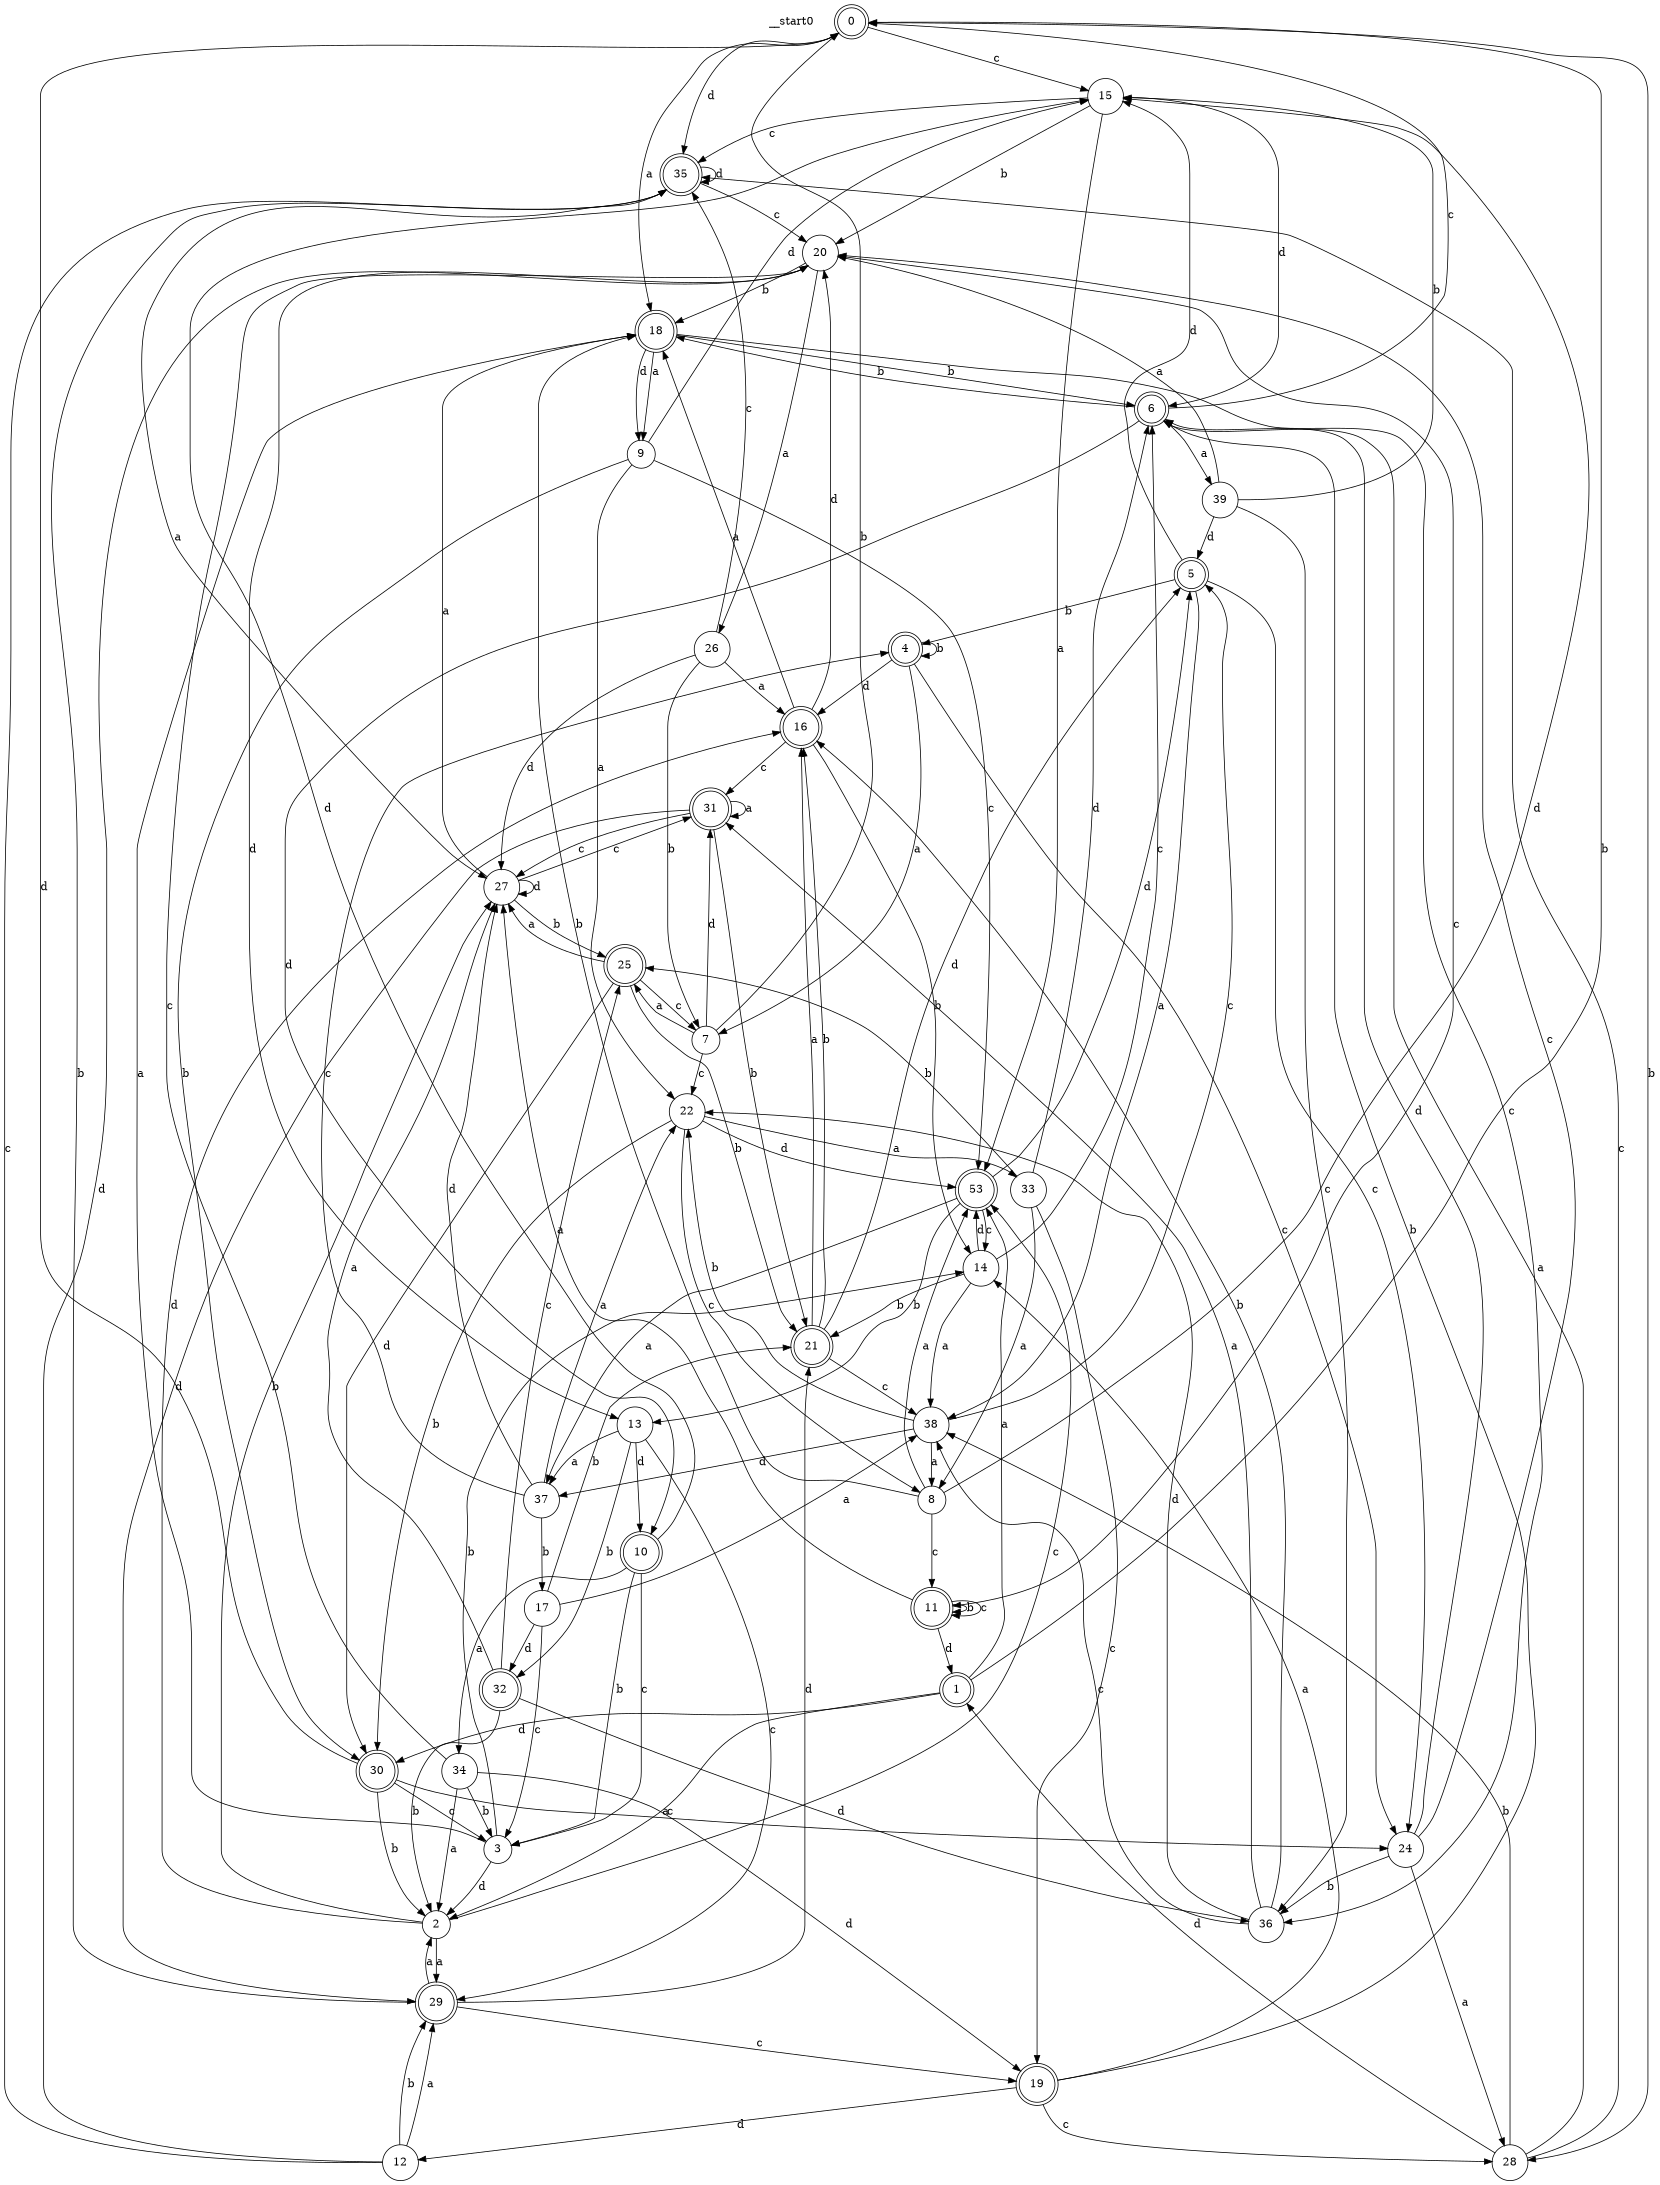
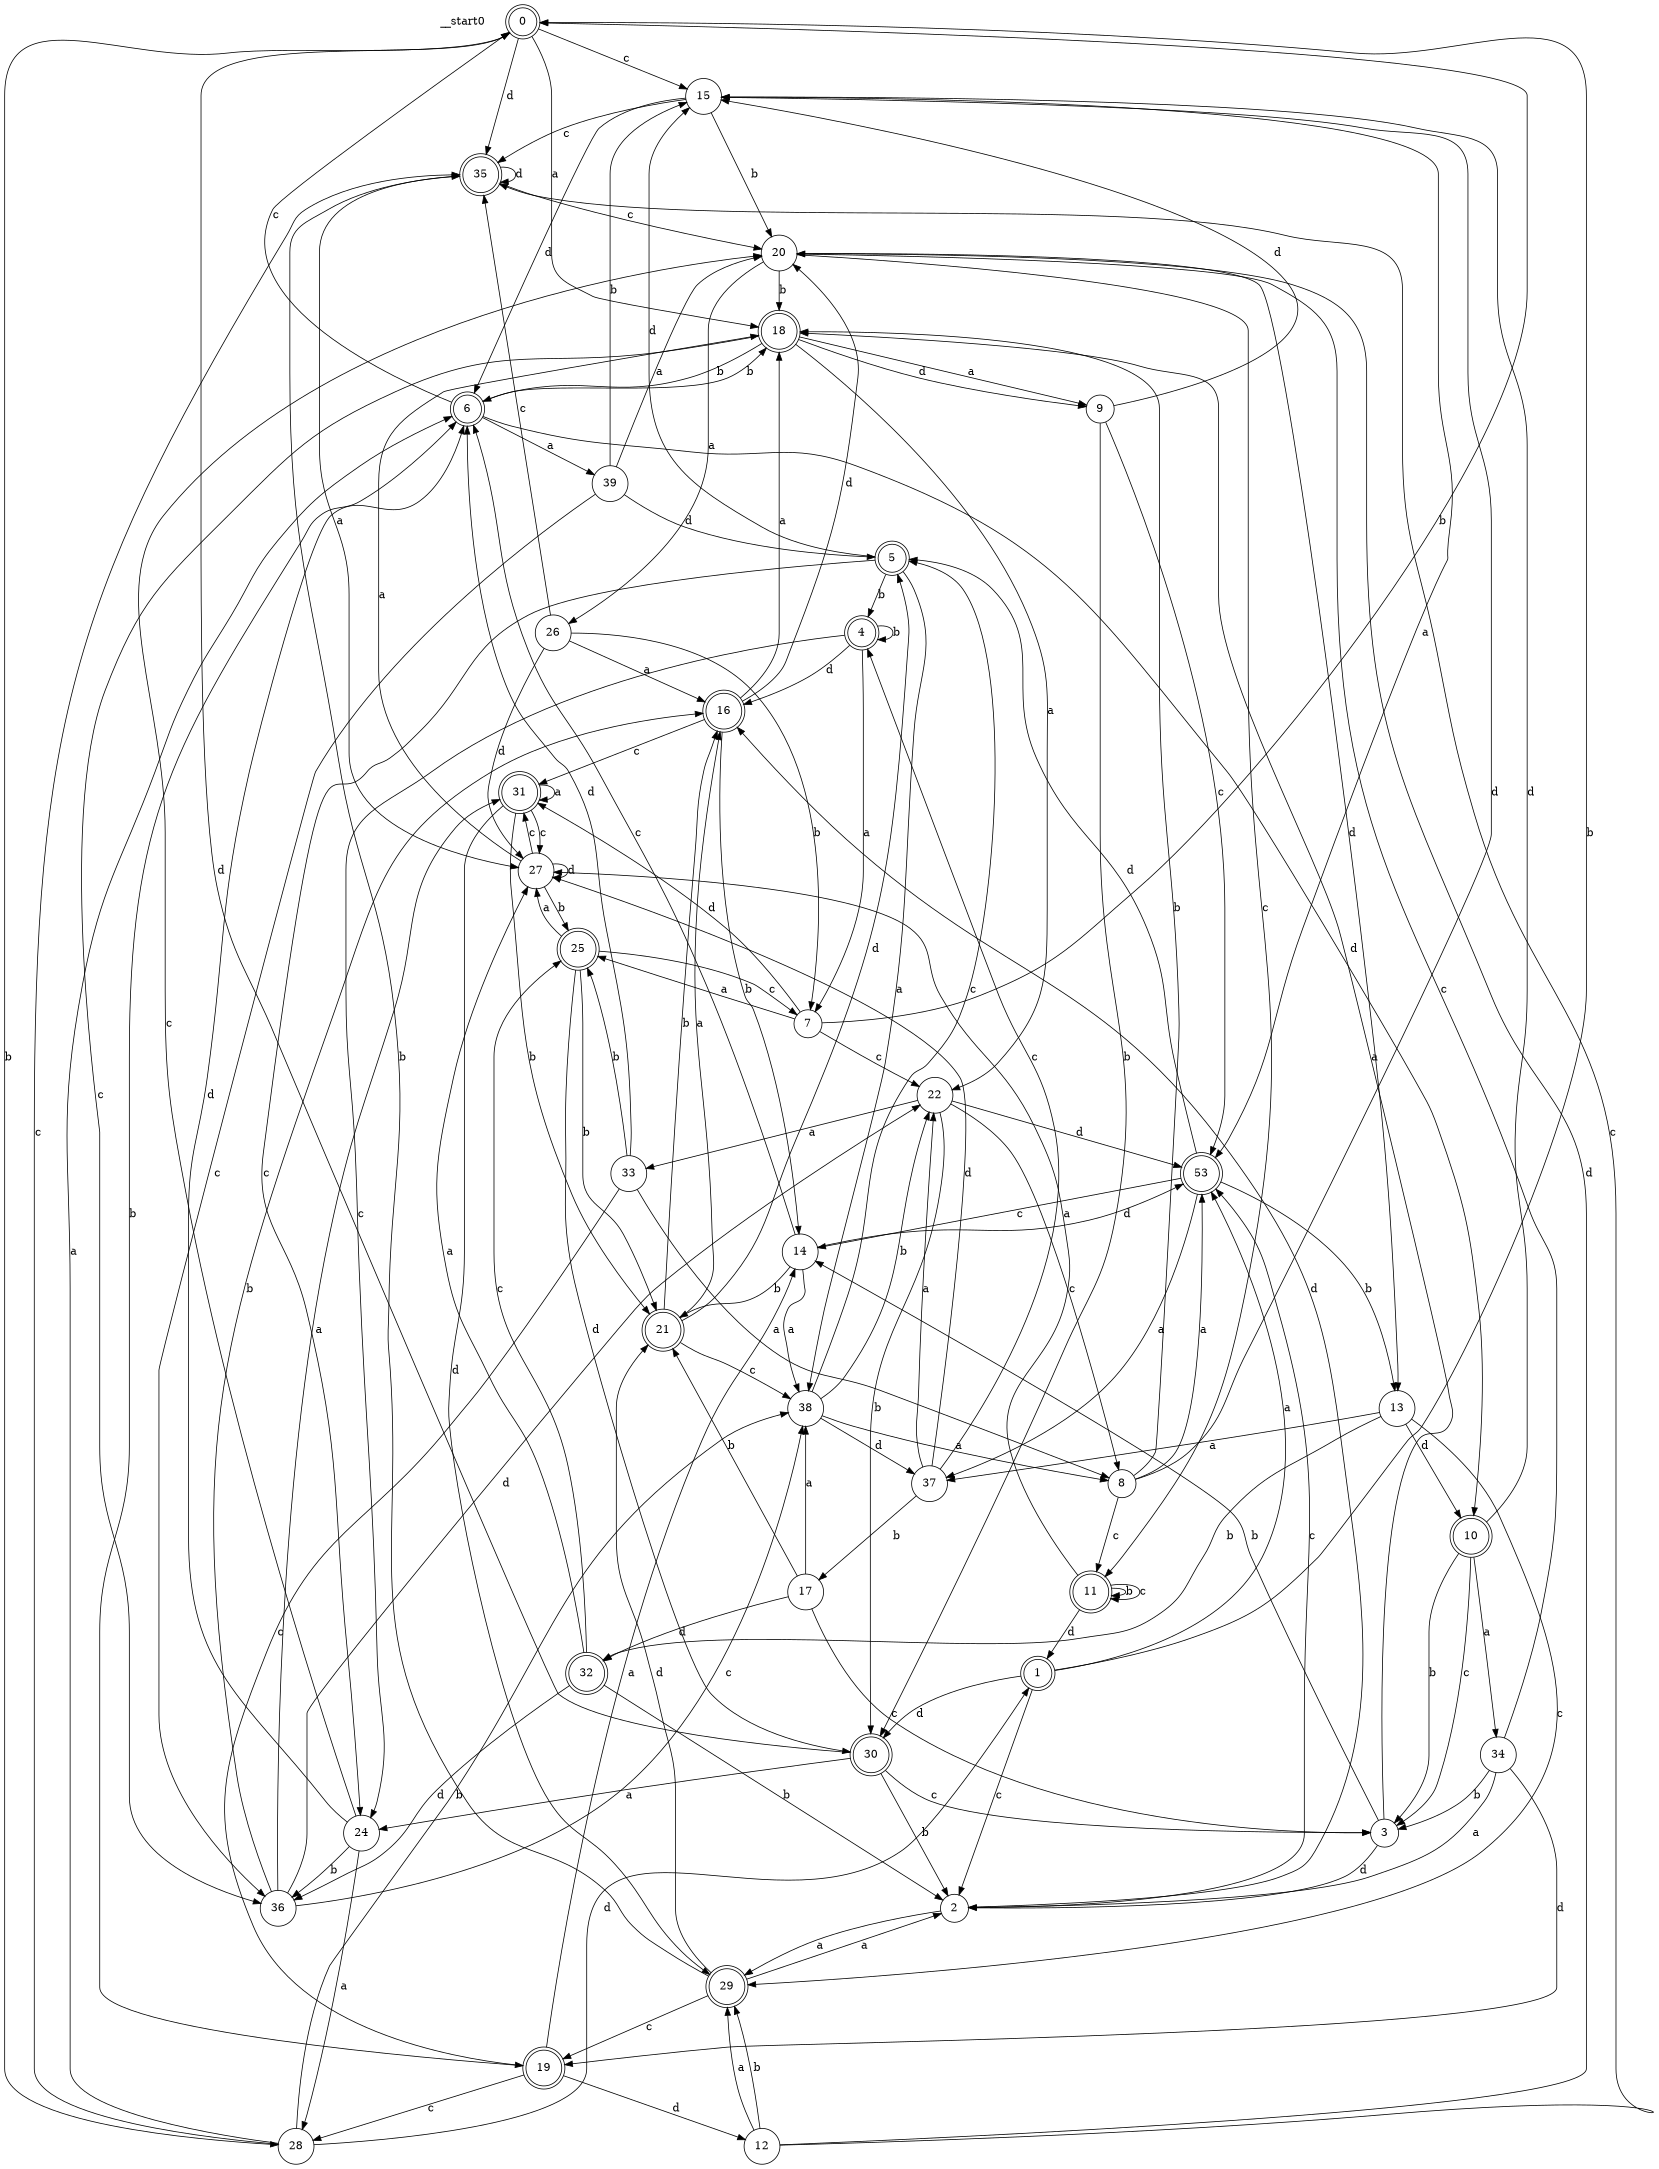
edge "9" -> "22": now "18" -> "22"
edge "2" -> "27": removed, label "b"
